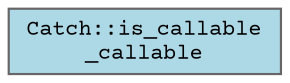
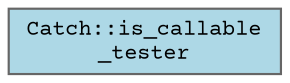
node "Catch::is_callable _callable": label "Catch::is_callable _callable" -> "Catch::is_callable _tester"
